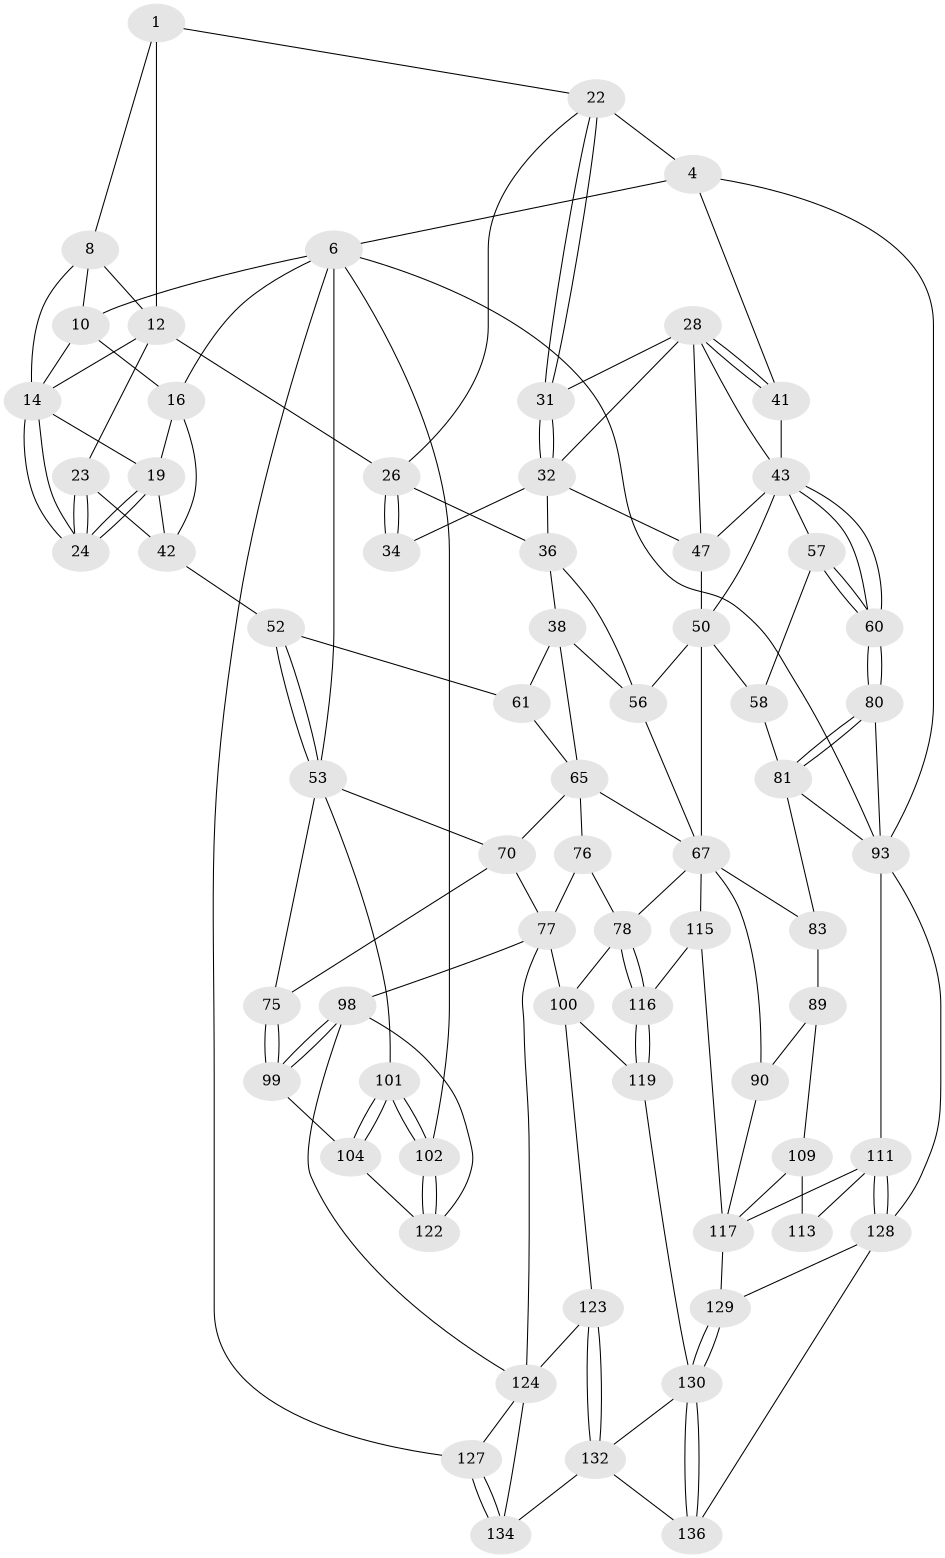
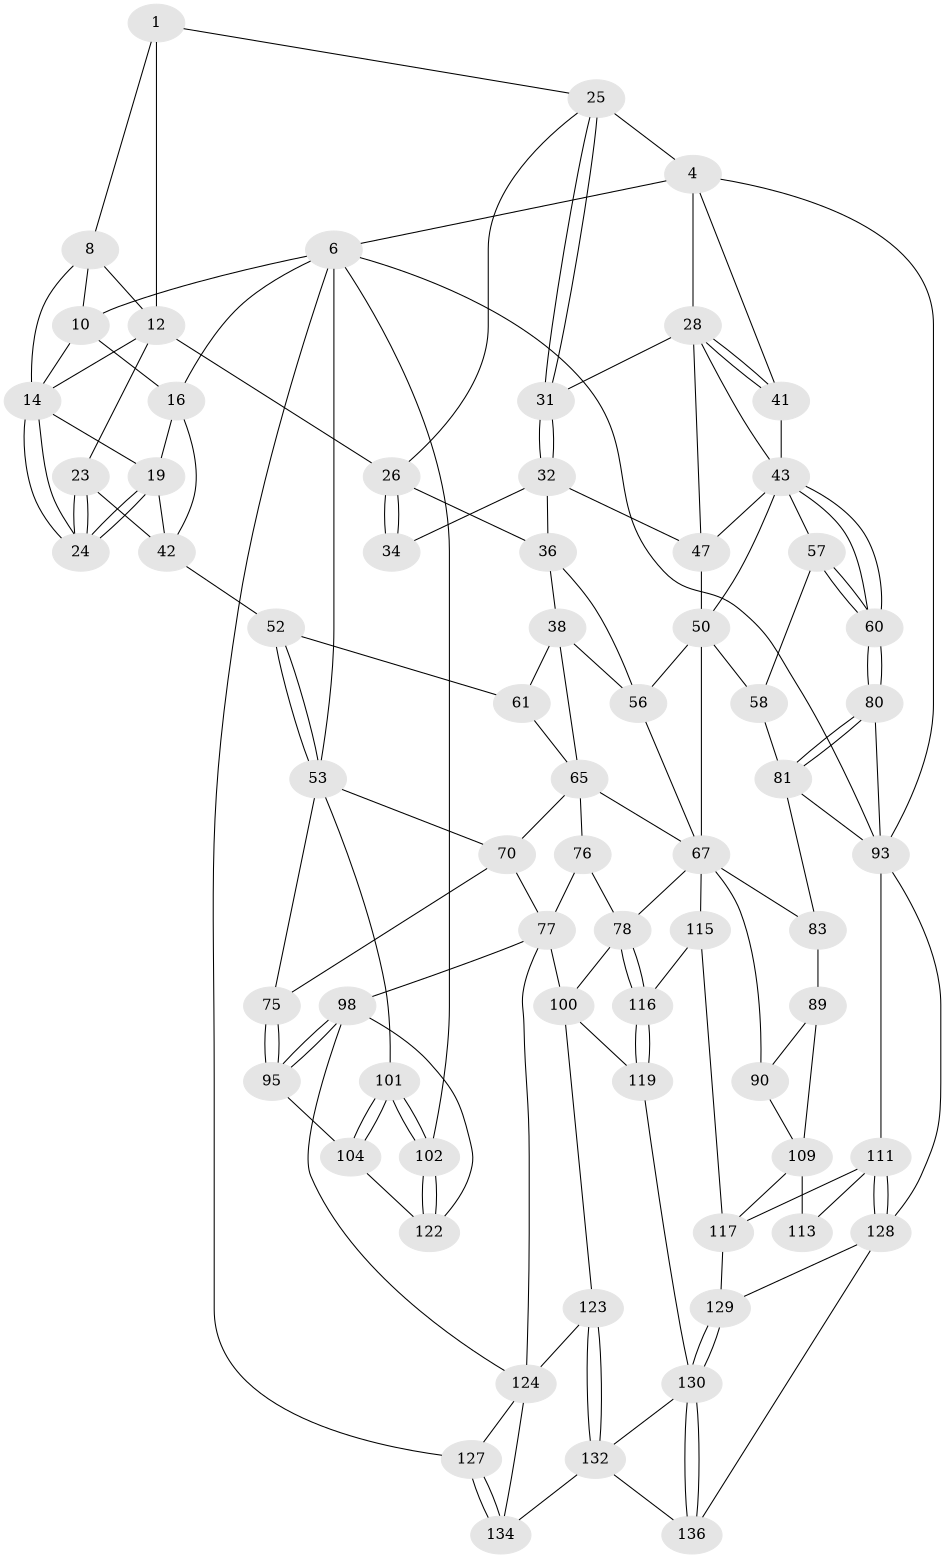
node "22": label "22" -> "25"
edge "28" -- "32": now "28" -- "4"
node "99": label "99" -> "95"
edge "90" -- "117": now "90" -- "109"
